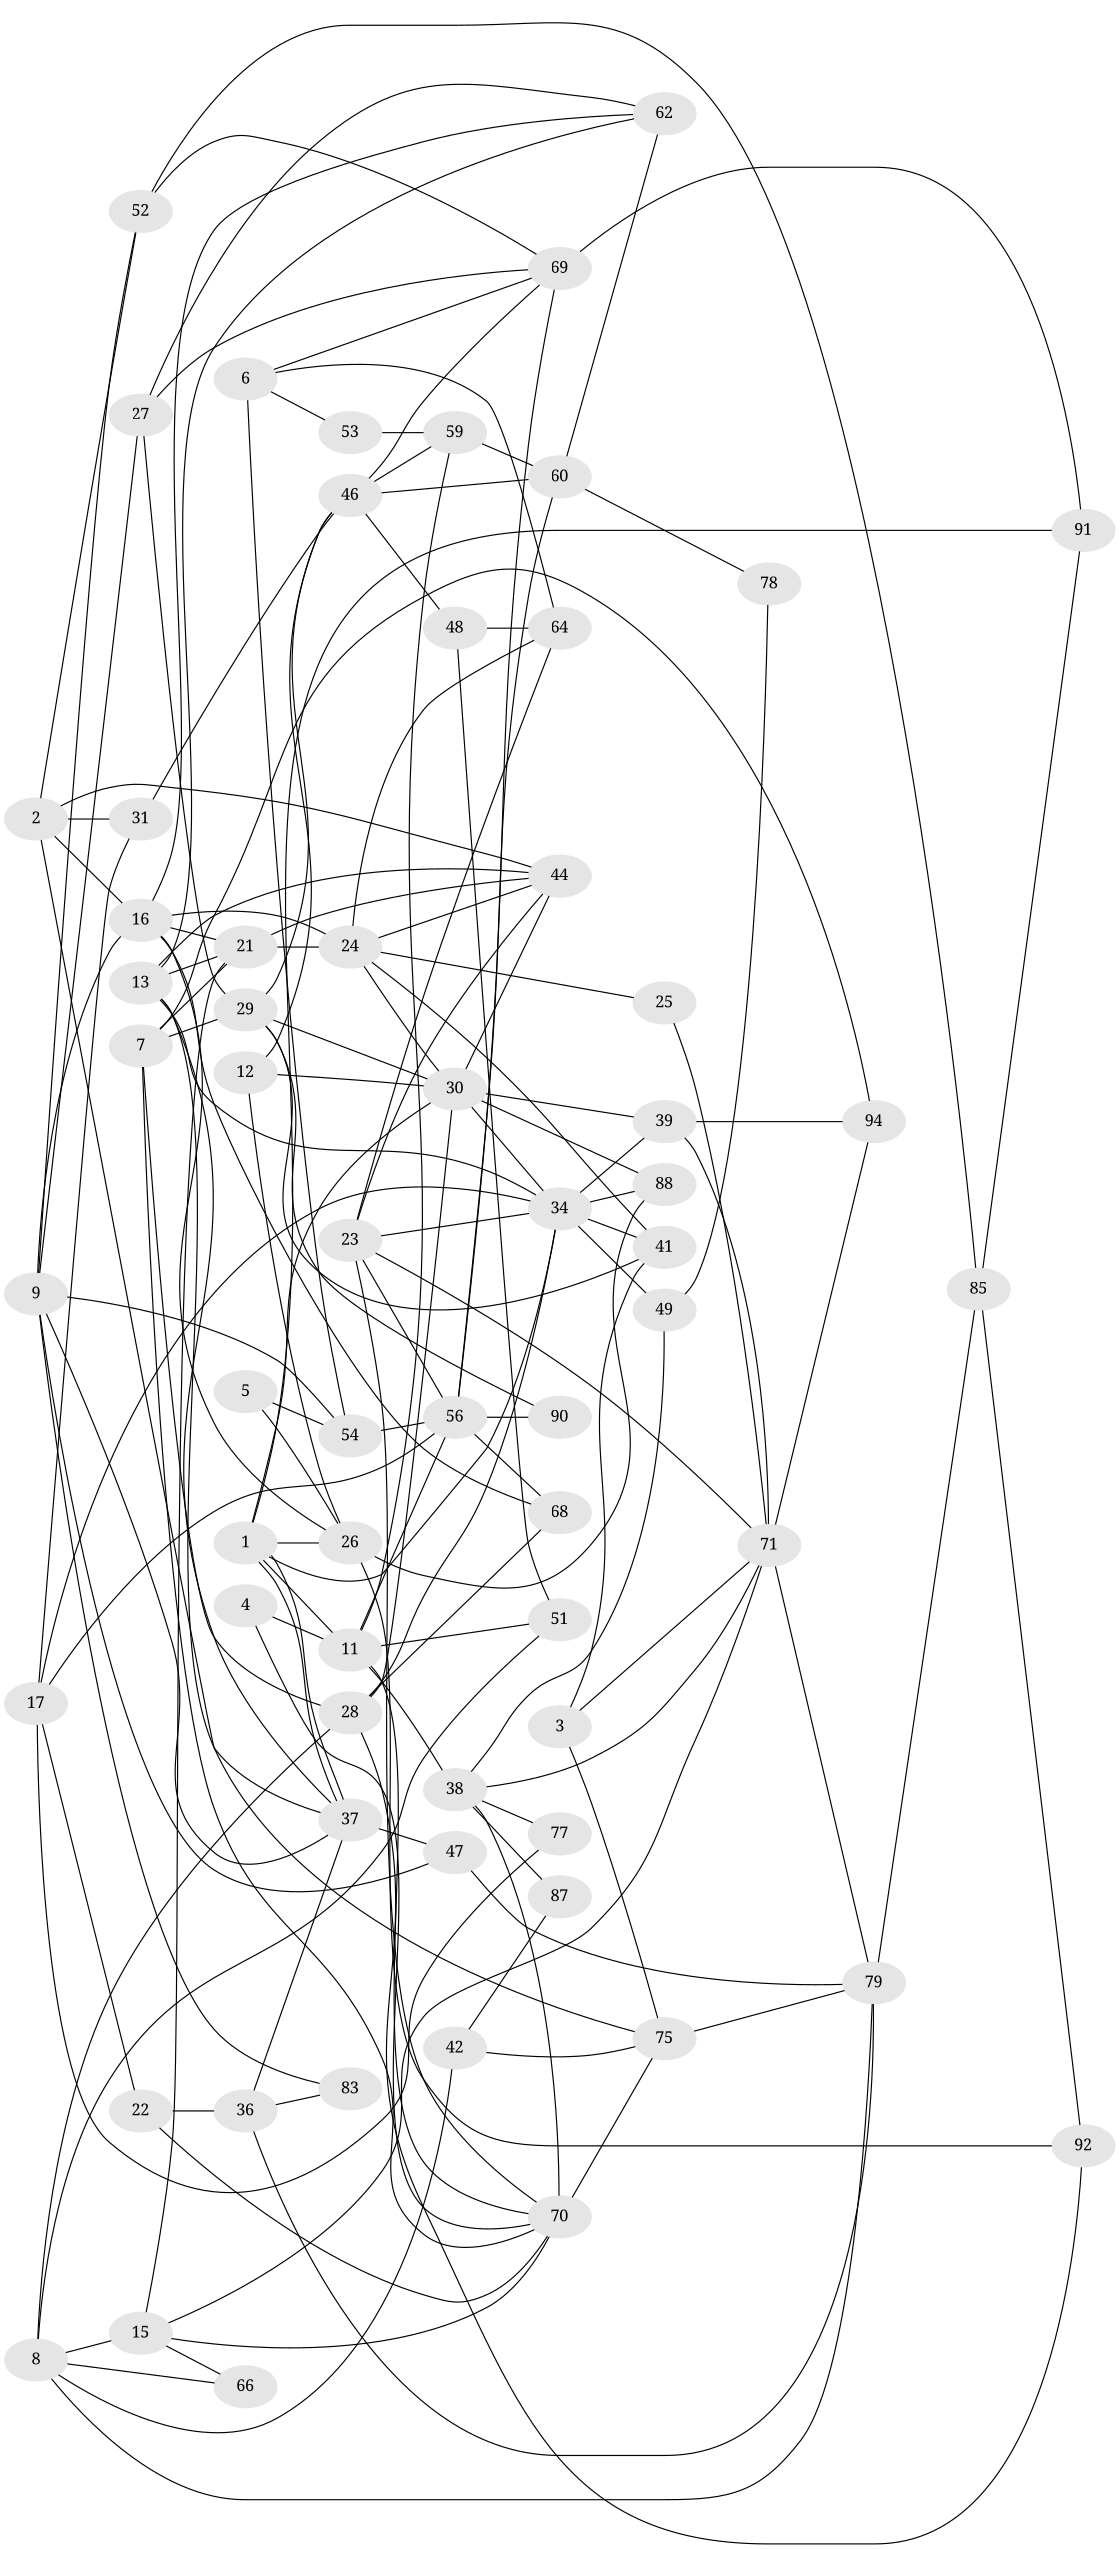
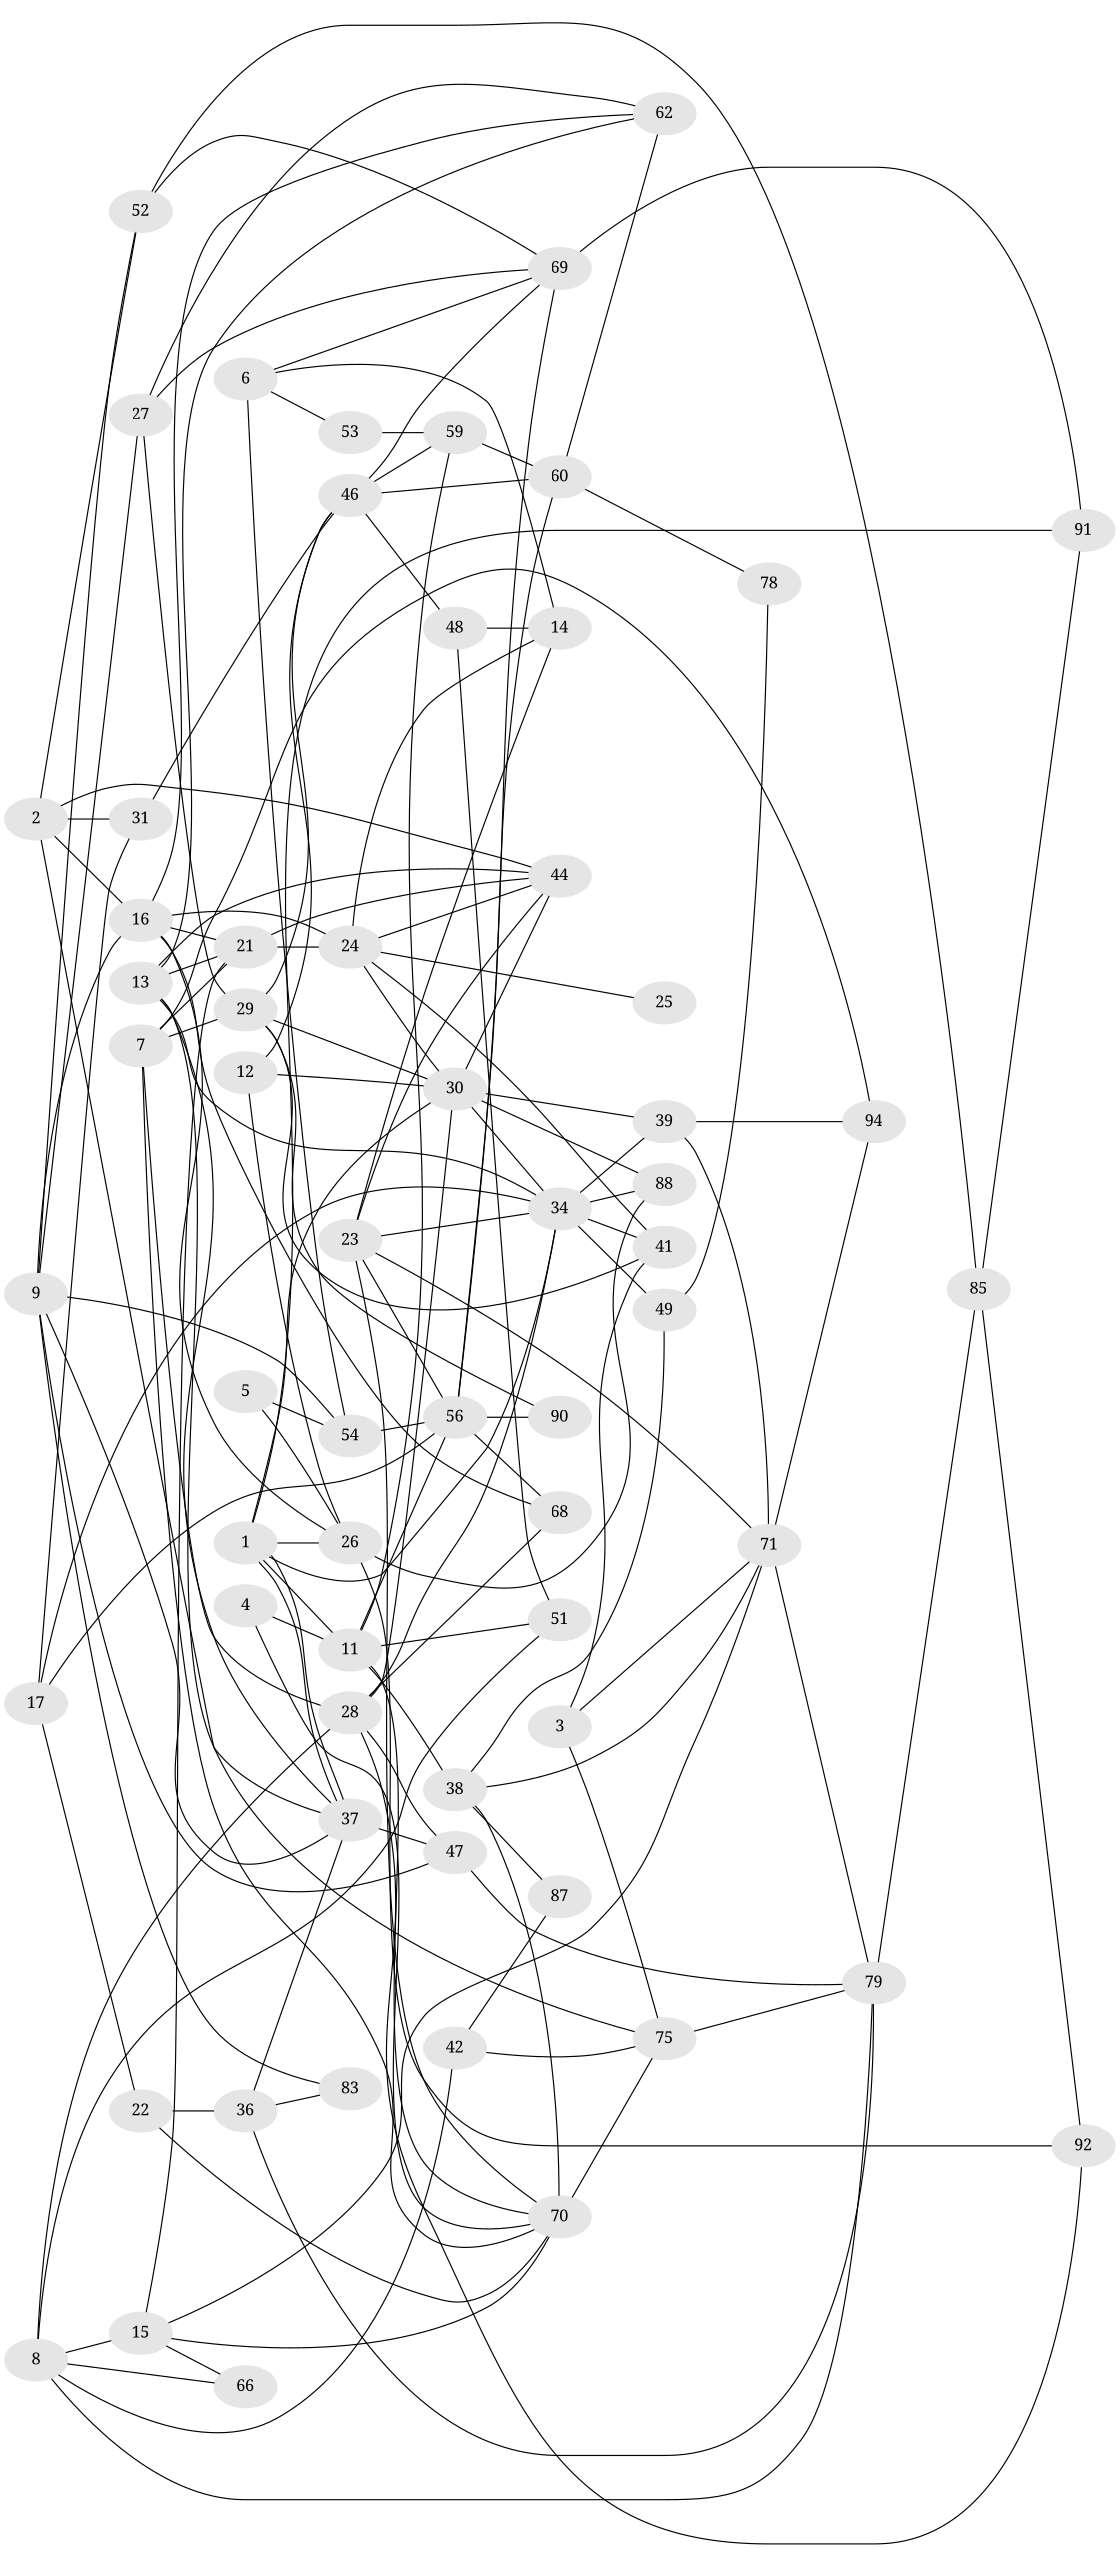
node "64": label "64" -> "14"
edge "25" -- "71": removed
edge "28" -- "47": added
node "77": removed
